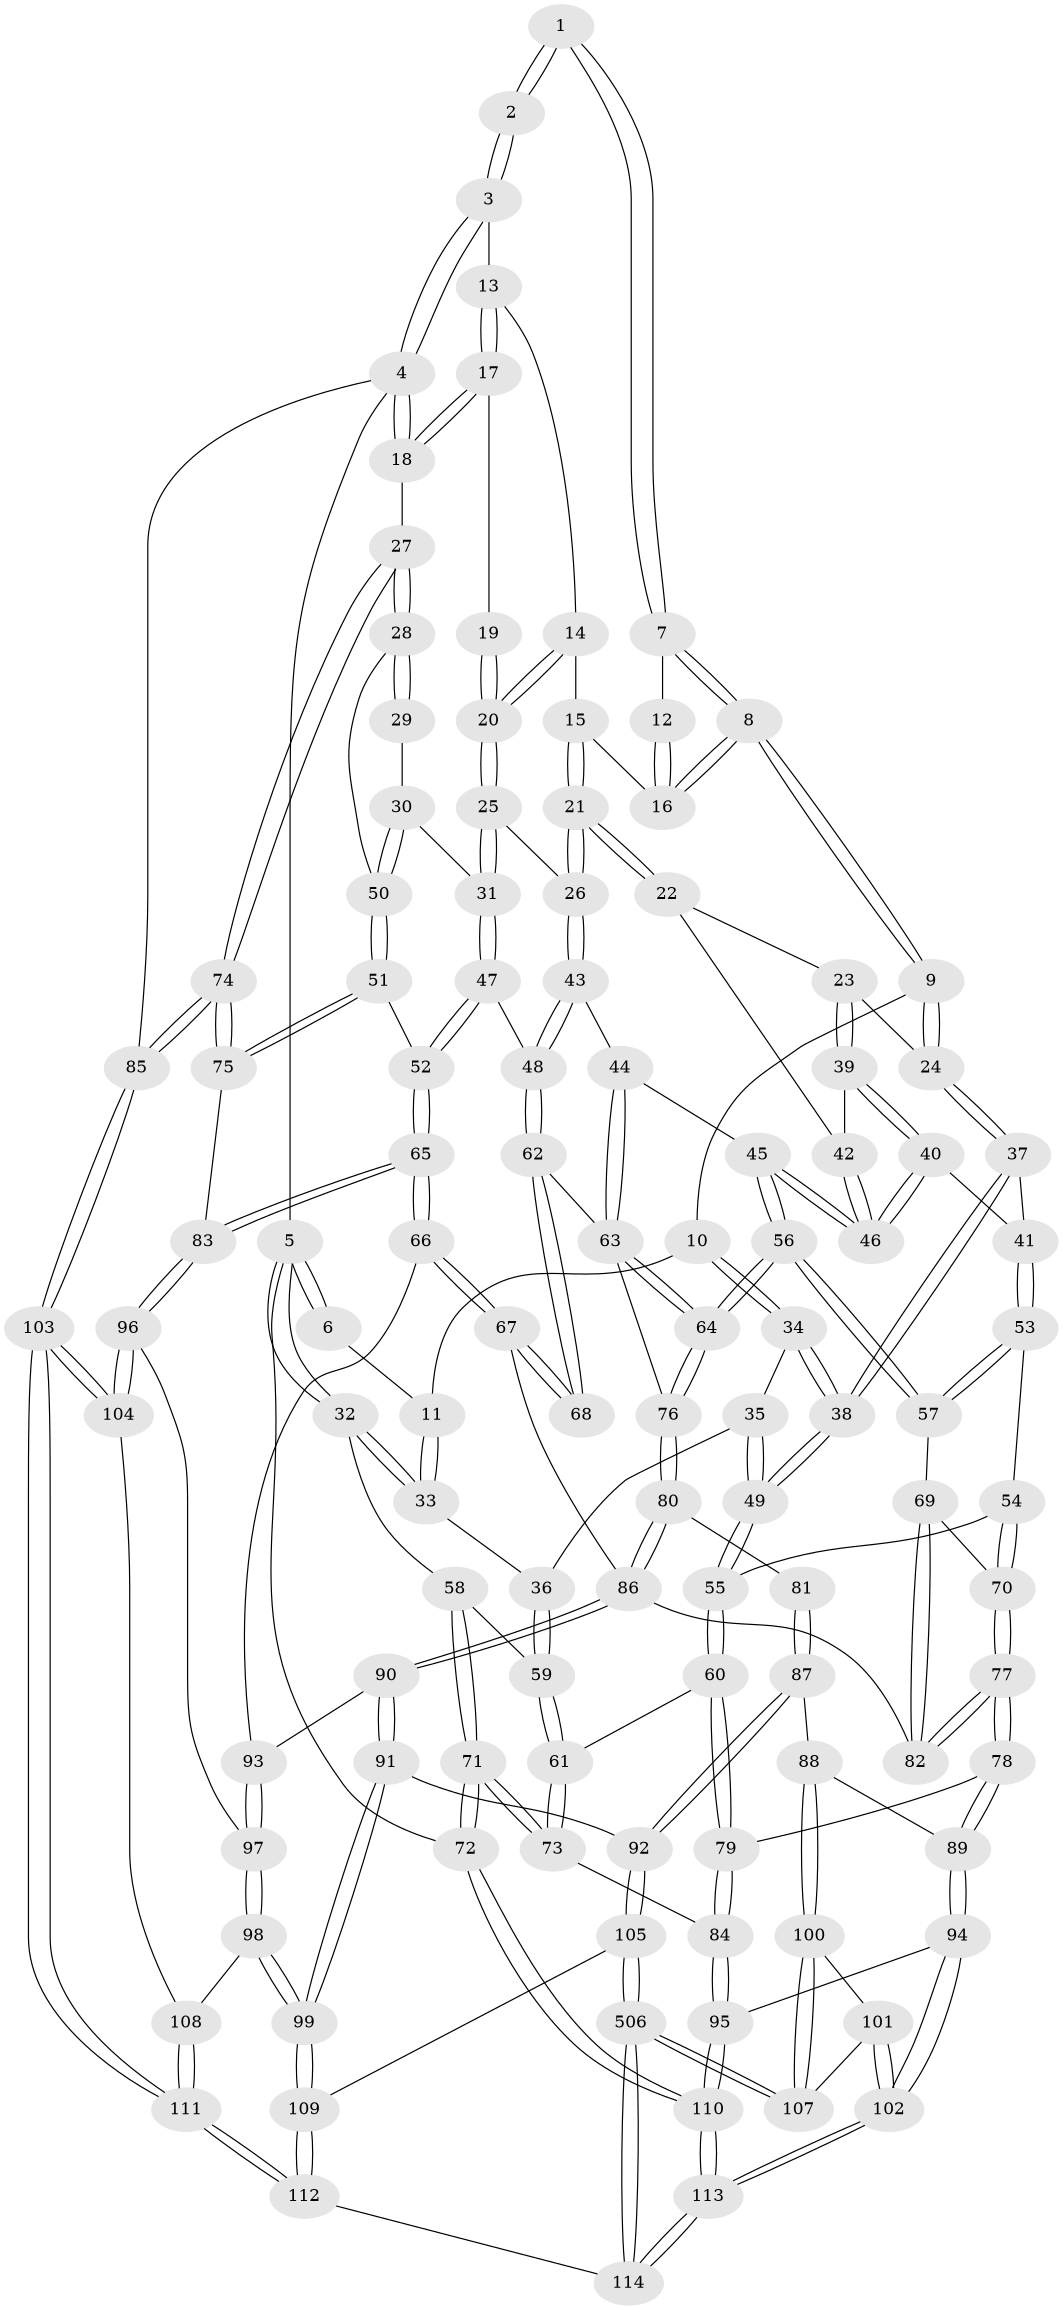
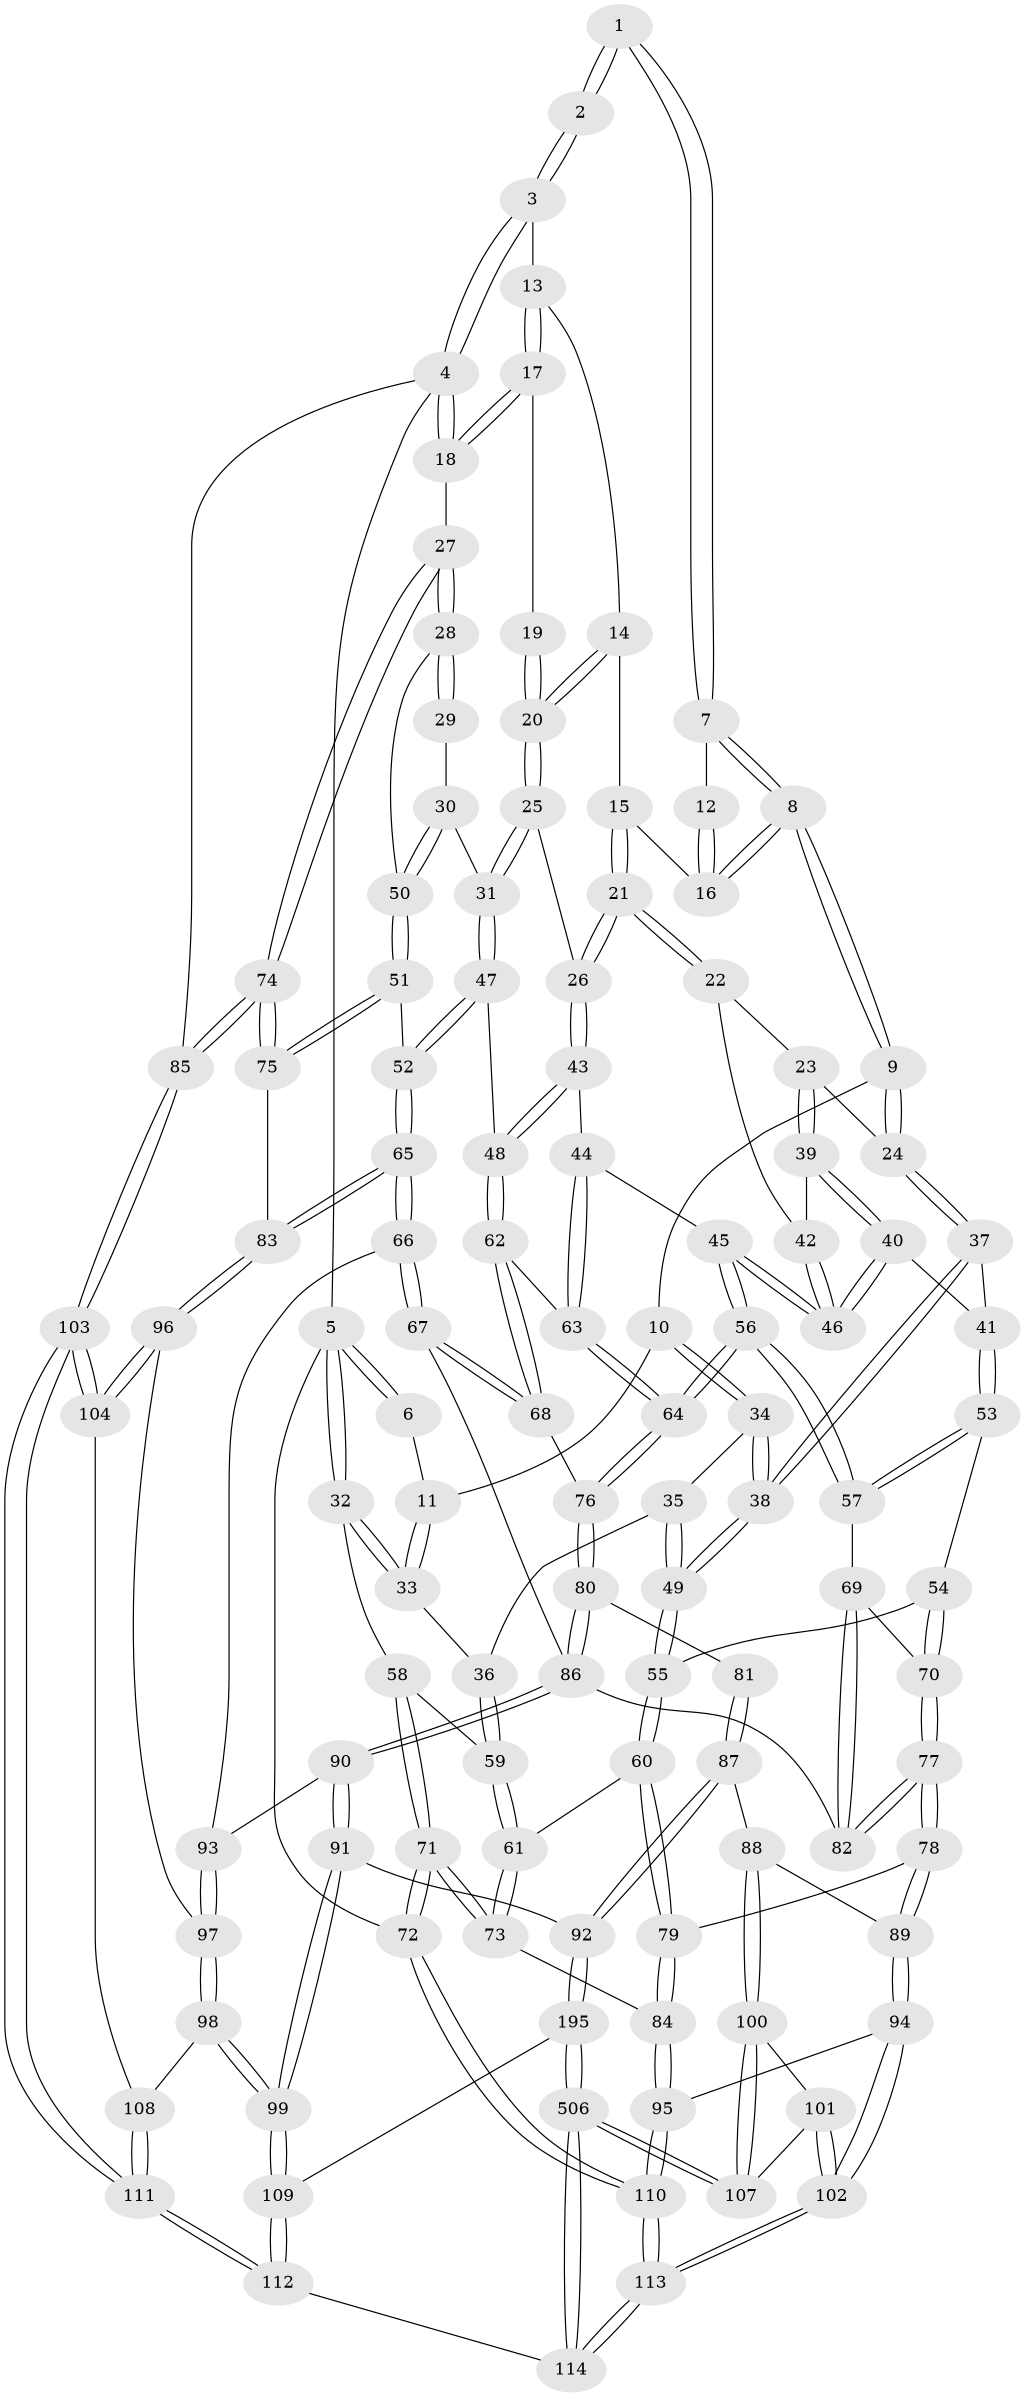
edge "63" -- "76": now "68" -- "76"
node "105": label "105" -> "195"
